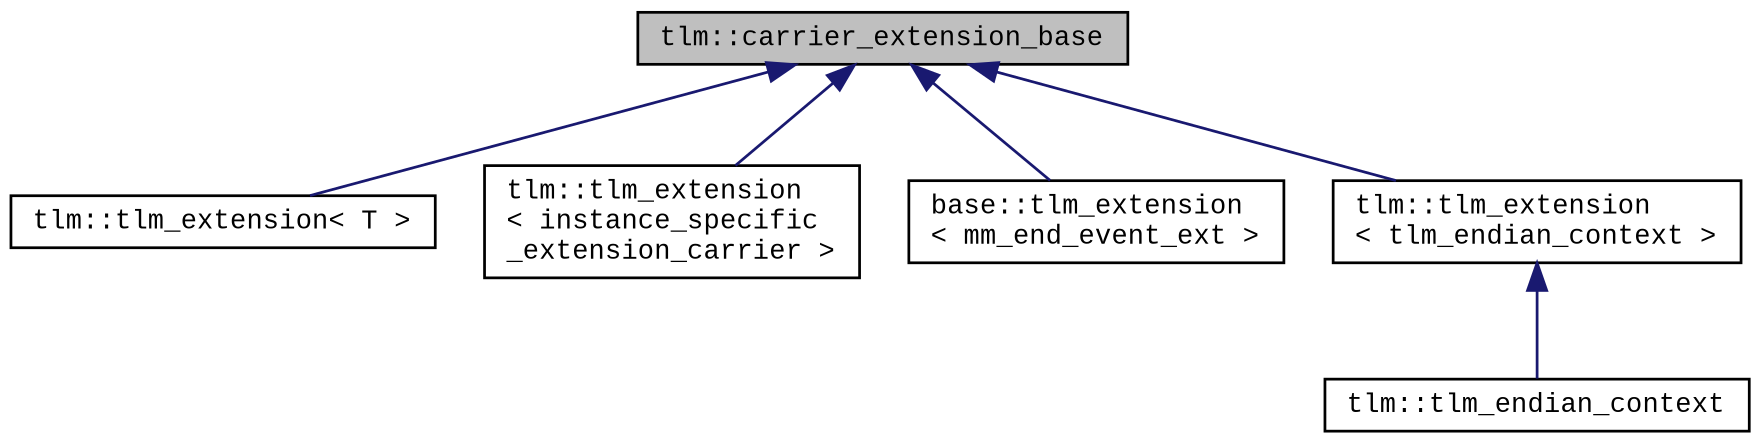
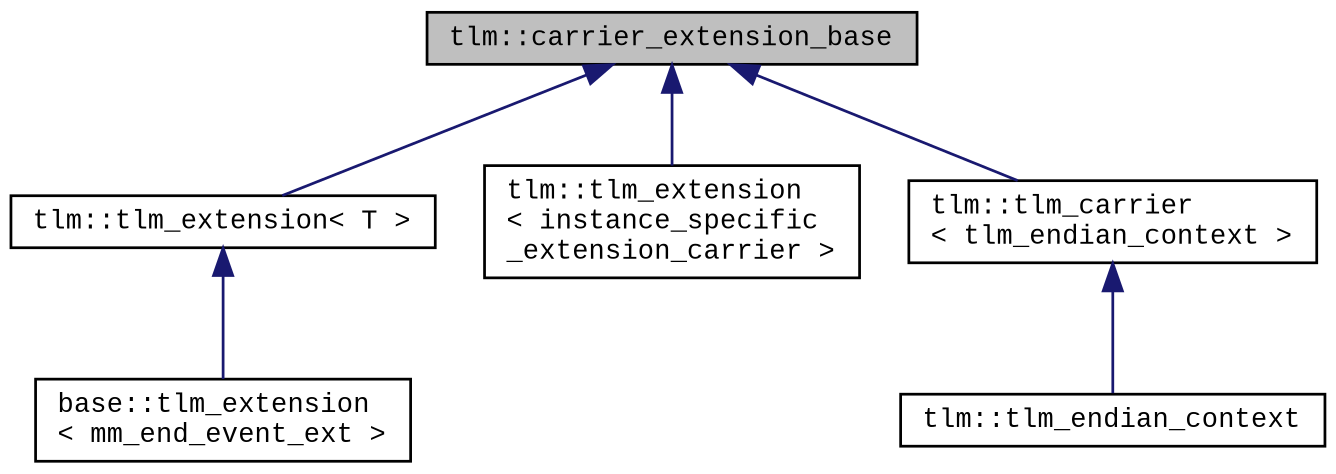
edge "base::tlm_extension < mm_end_event_ext >" -> "tlm::carrier_extension_base": now "base::tlm_extension < mm_end_event_ext >" -> "tlm::tlm_extension< T >"
node "tlm::tlm_extension < tlm_endian_context >": label "tlm::tlm_extension < tlm_endian_context >" -> "tlm::tlm_carrier < tlm_endian_context >"
